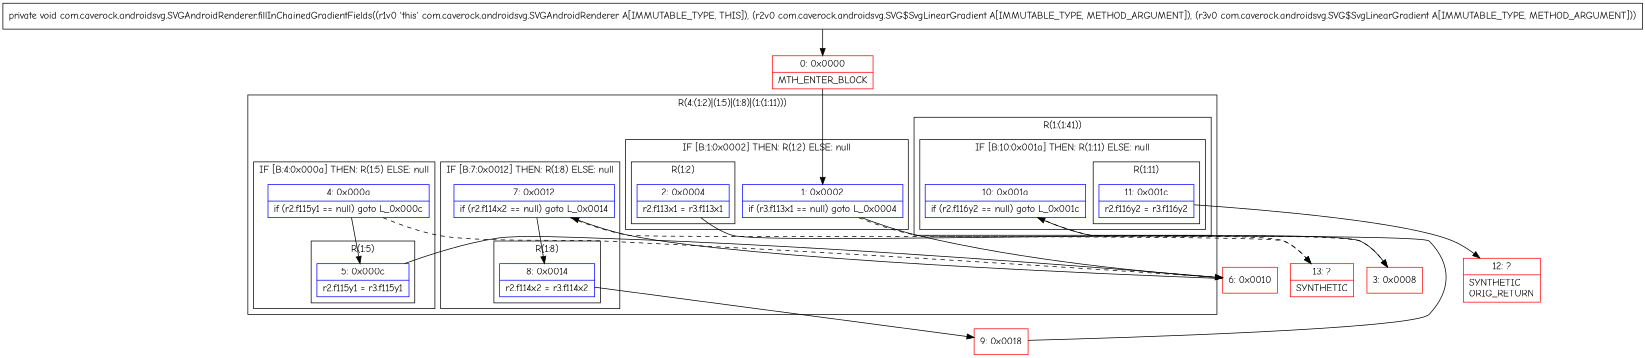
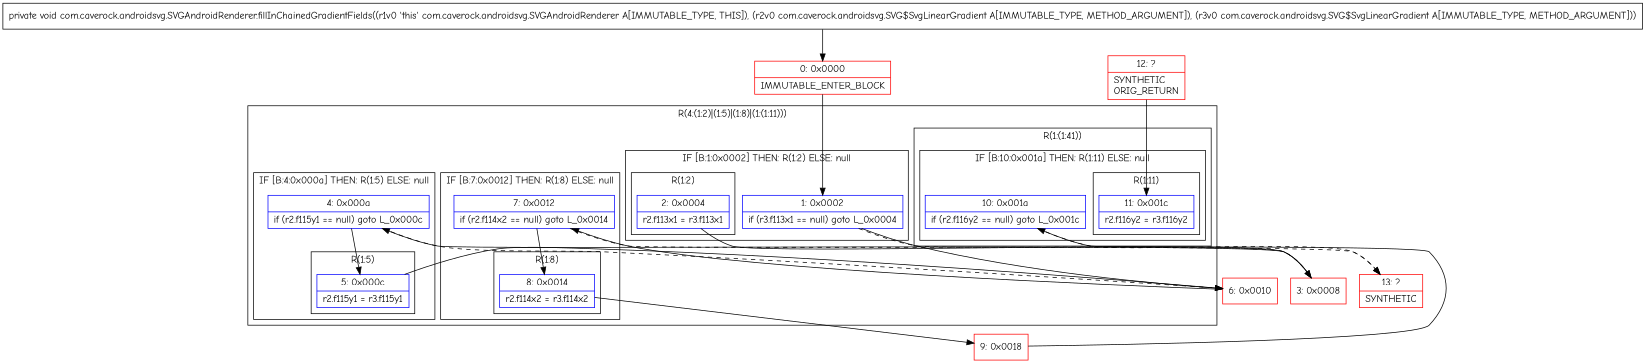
node "0: 0x0000": text "MTH_ENTER_BLOCK" -> "IMMUTABLE_ENTER_BLOCK"
edge "11: 0x001c" -> "12: ?": reversed
edge "3: 0x0008" -> "4: 0x000a": added
